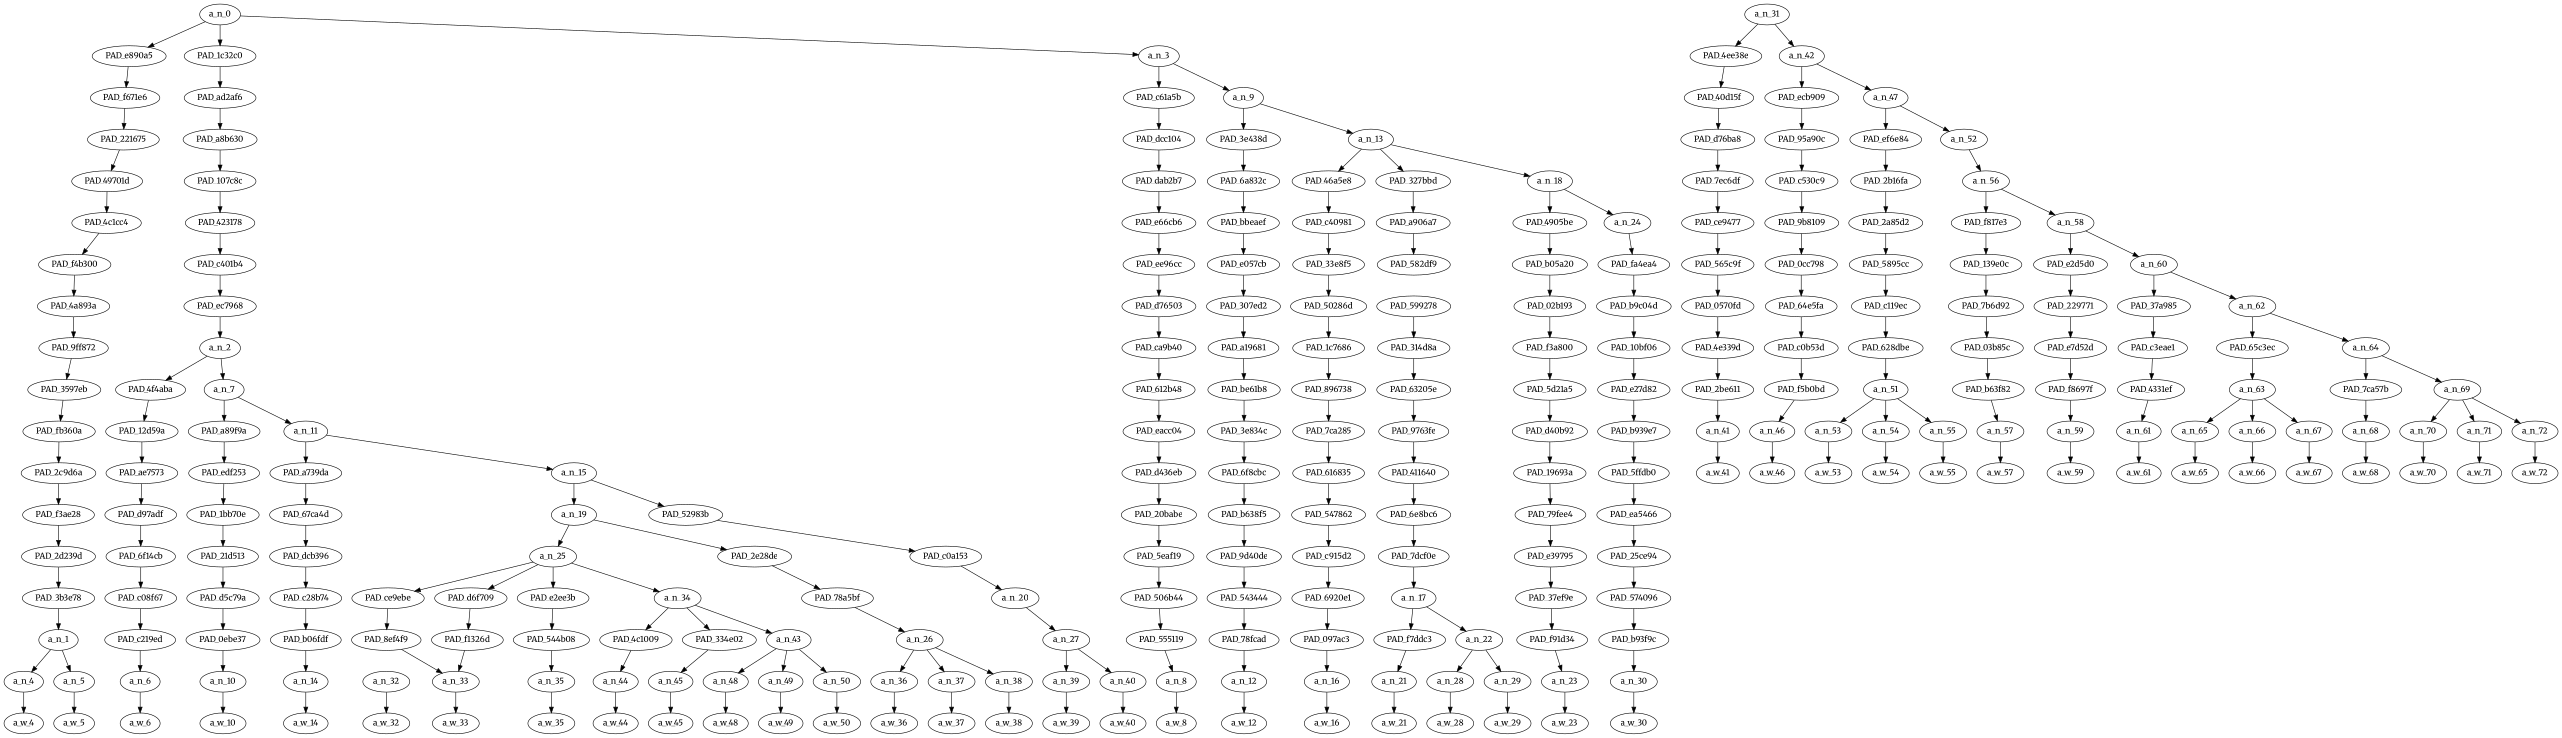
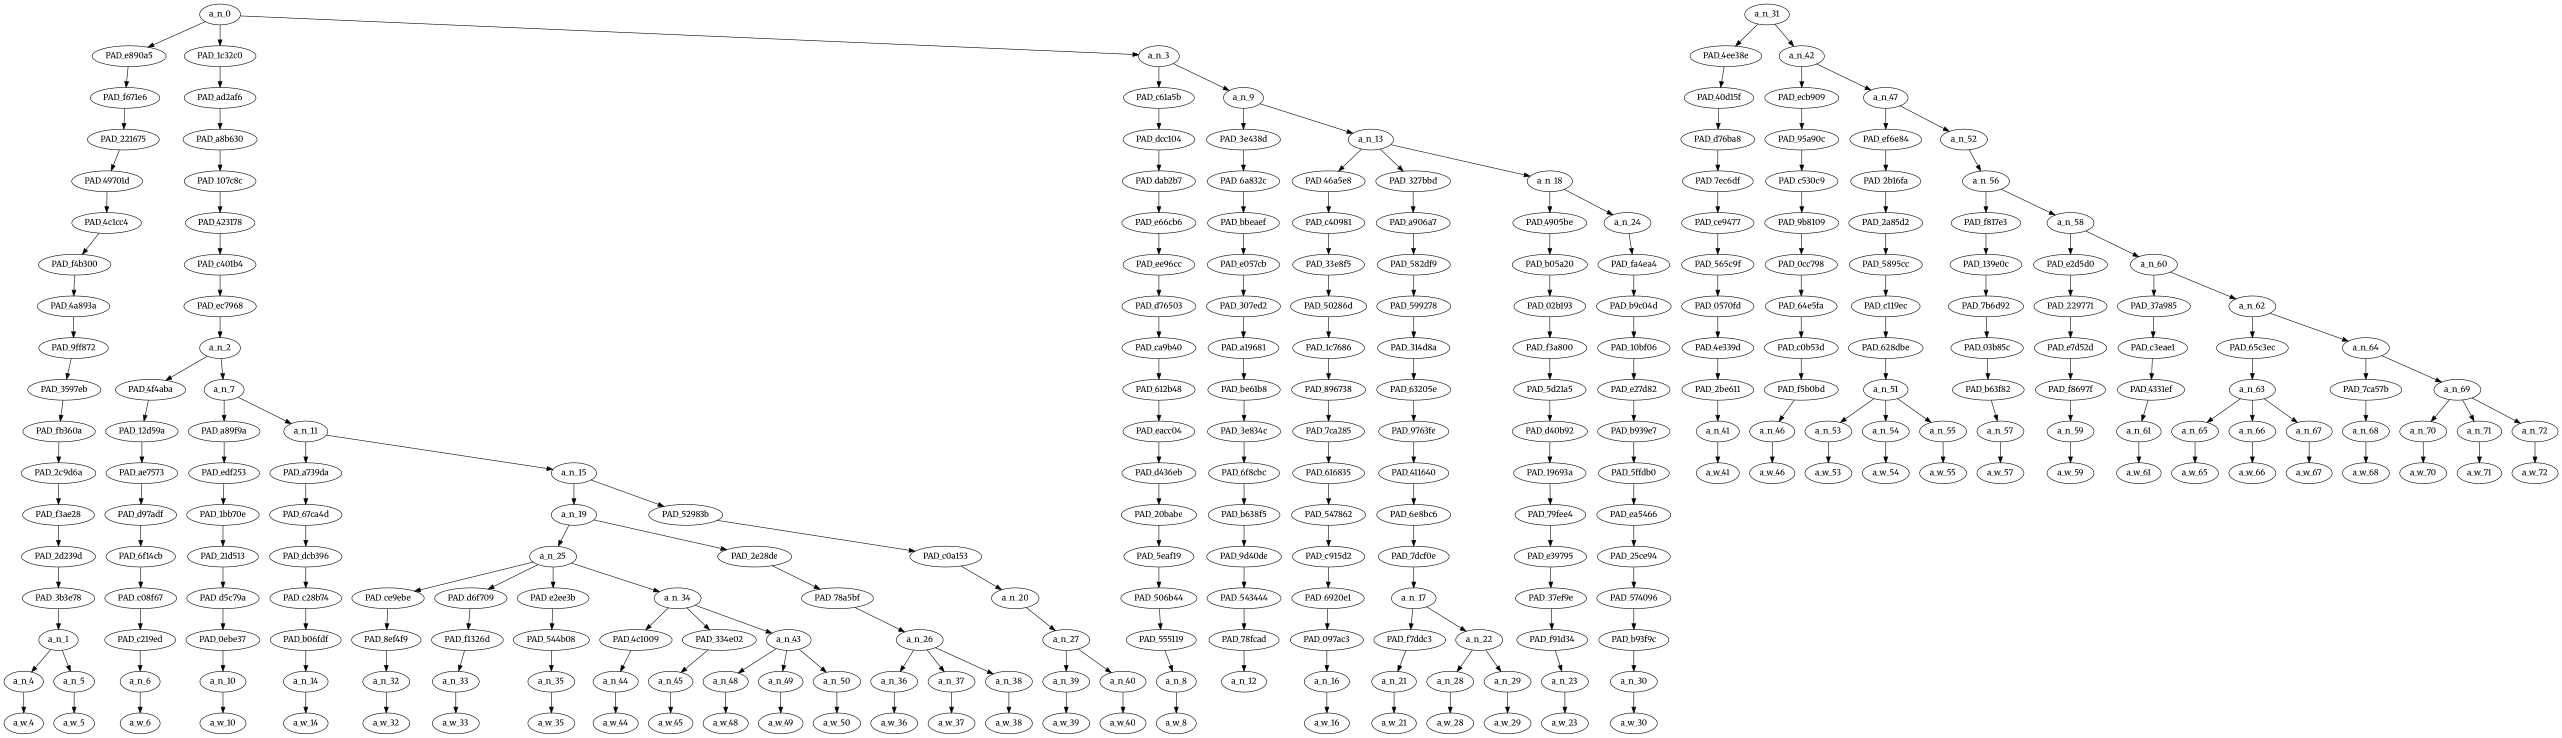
edge "PAD_582df9" -> "PAD_599278": added
edge "PAD_8ef4f9" -> "a_n_33": now "PAD_8ef4f9" -> "a_n_32"
node "a_w_12": removed
